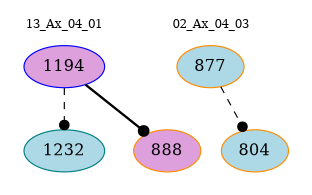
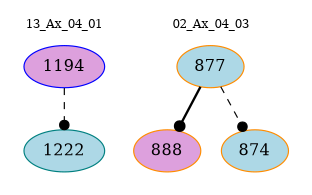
edge "1194" -> "888": now "877" -> "888"
node "1232": label "1232" -> "1222"
node "804": label "804" -> "874"
